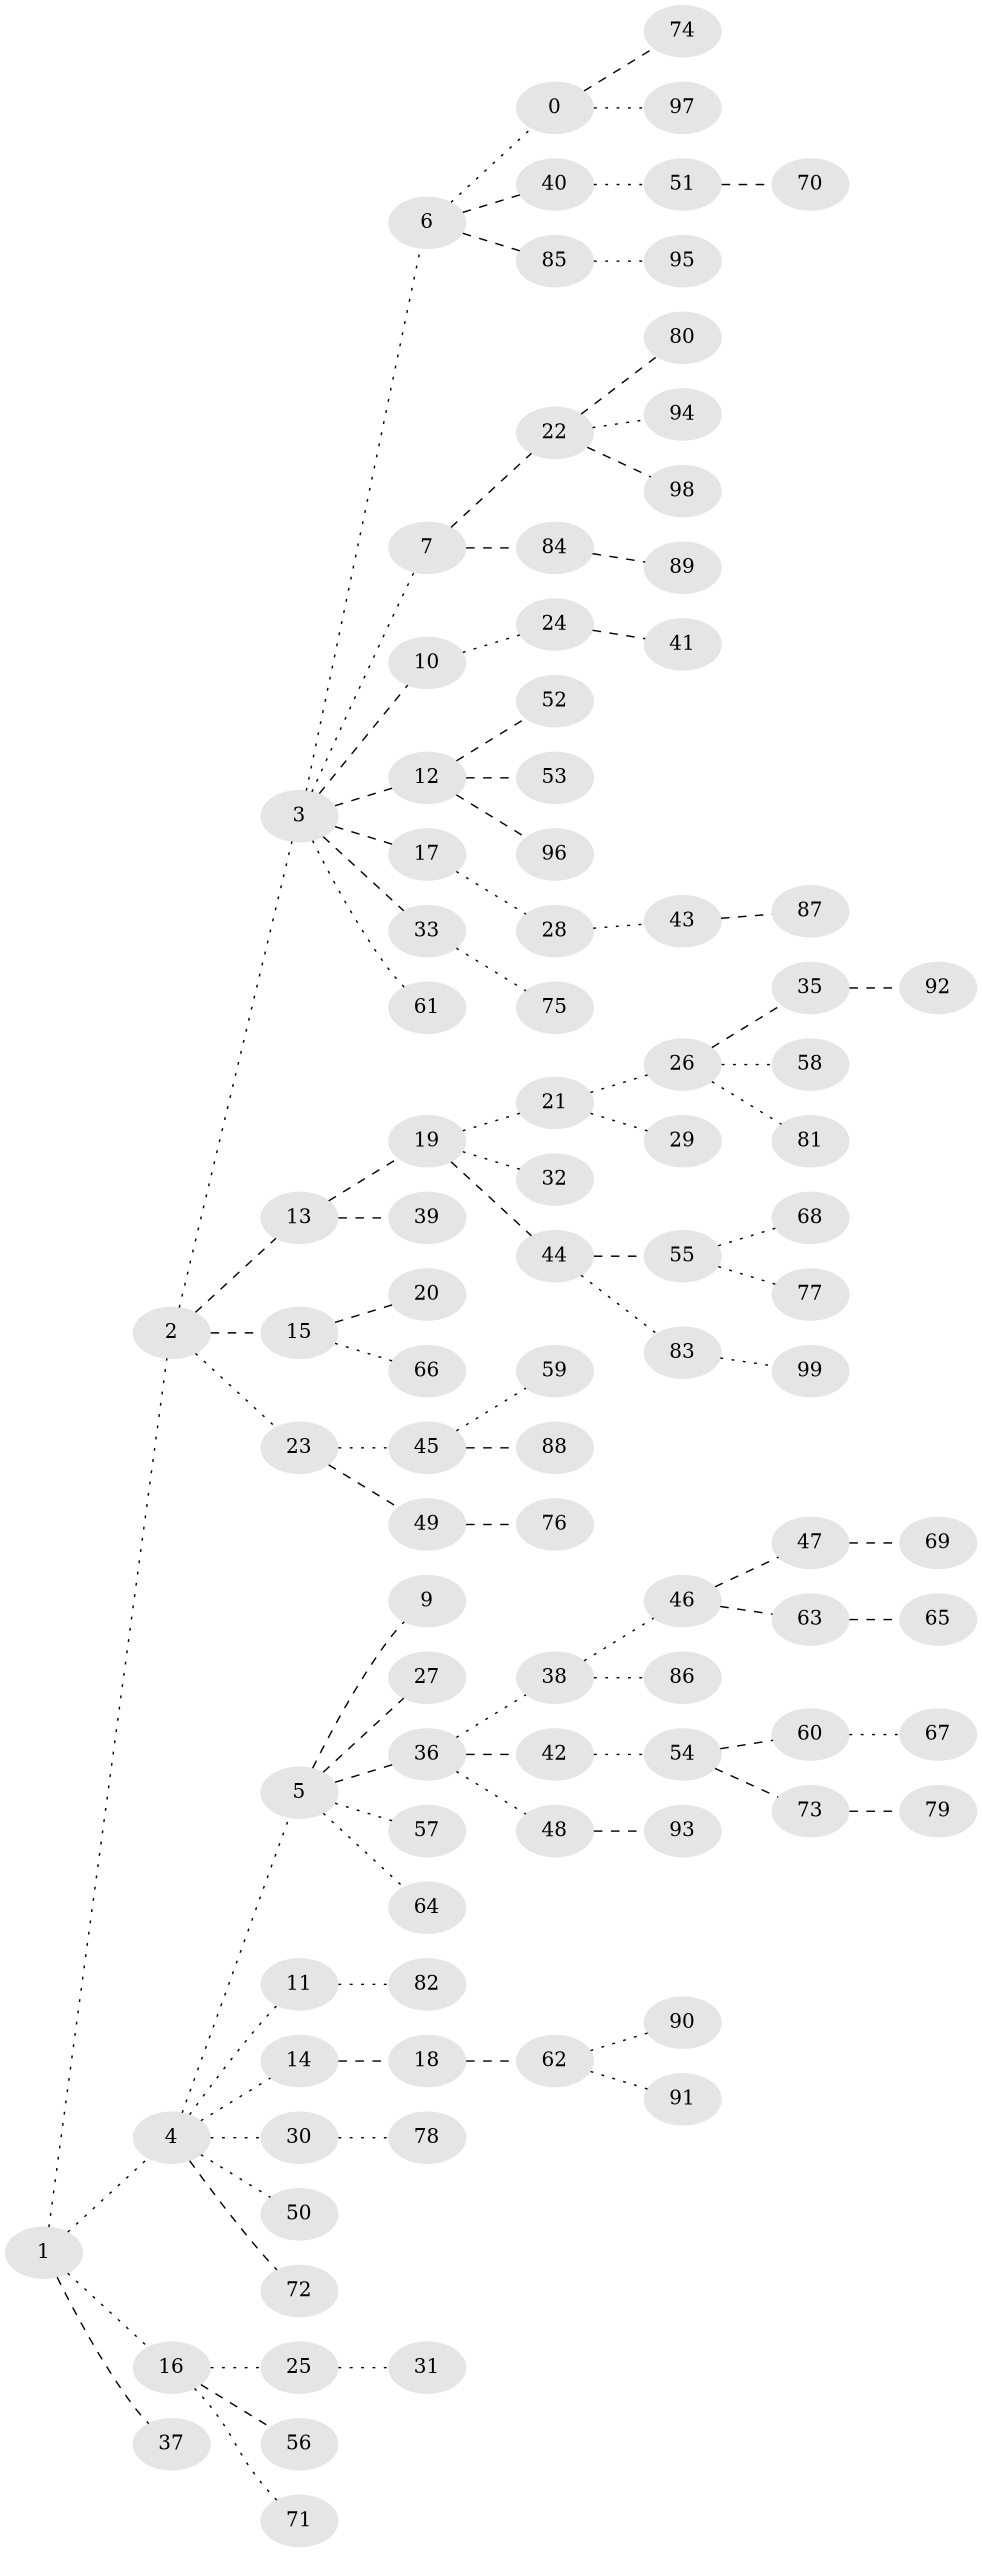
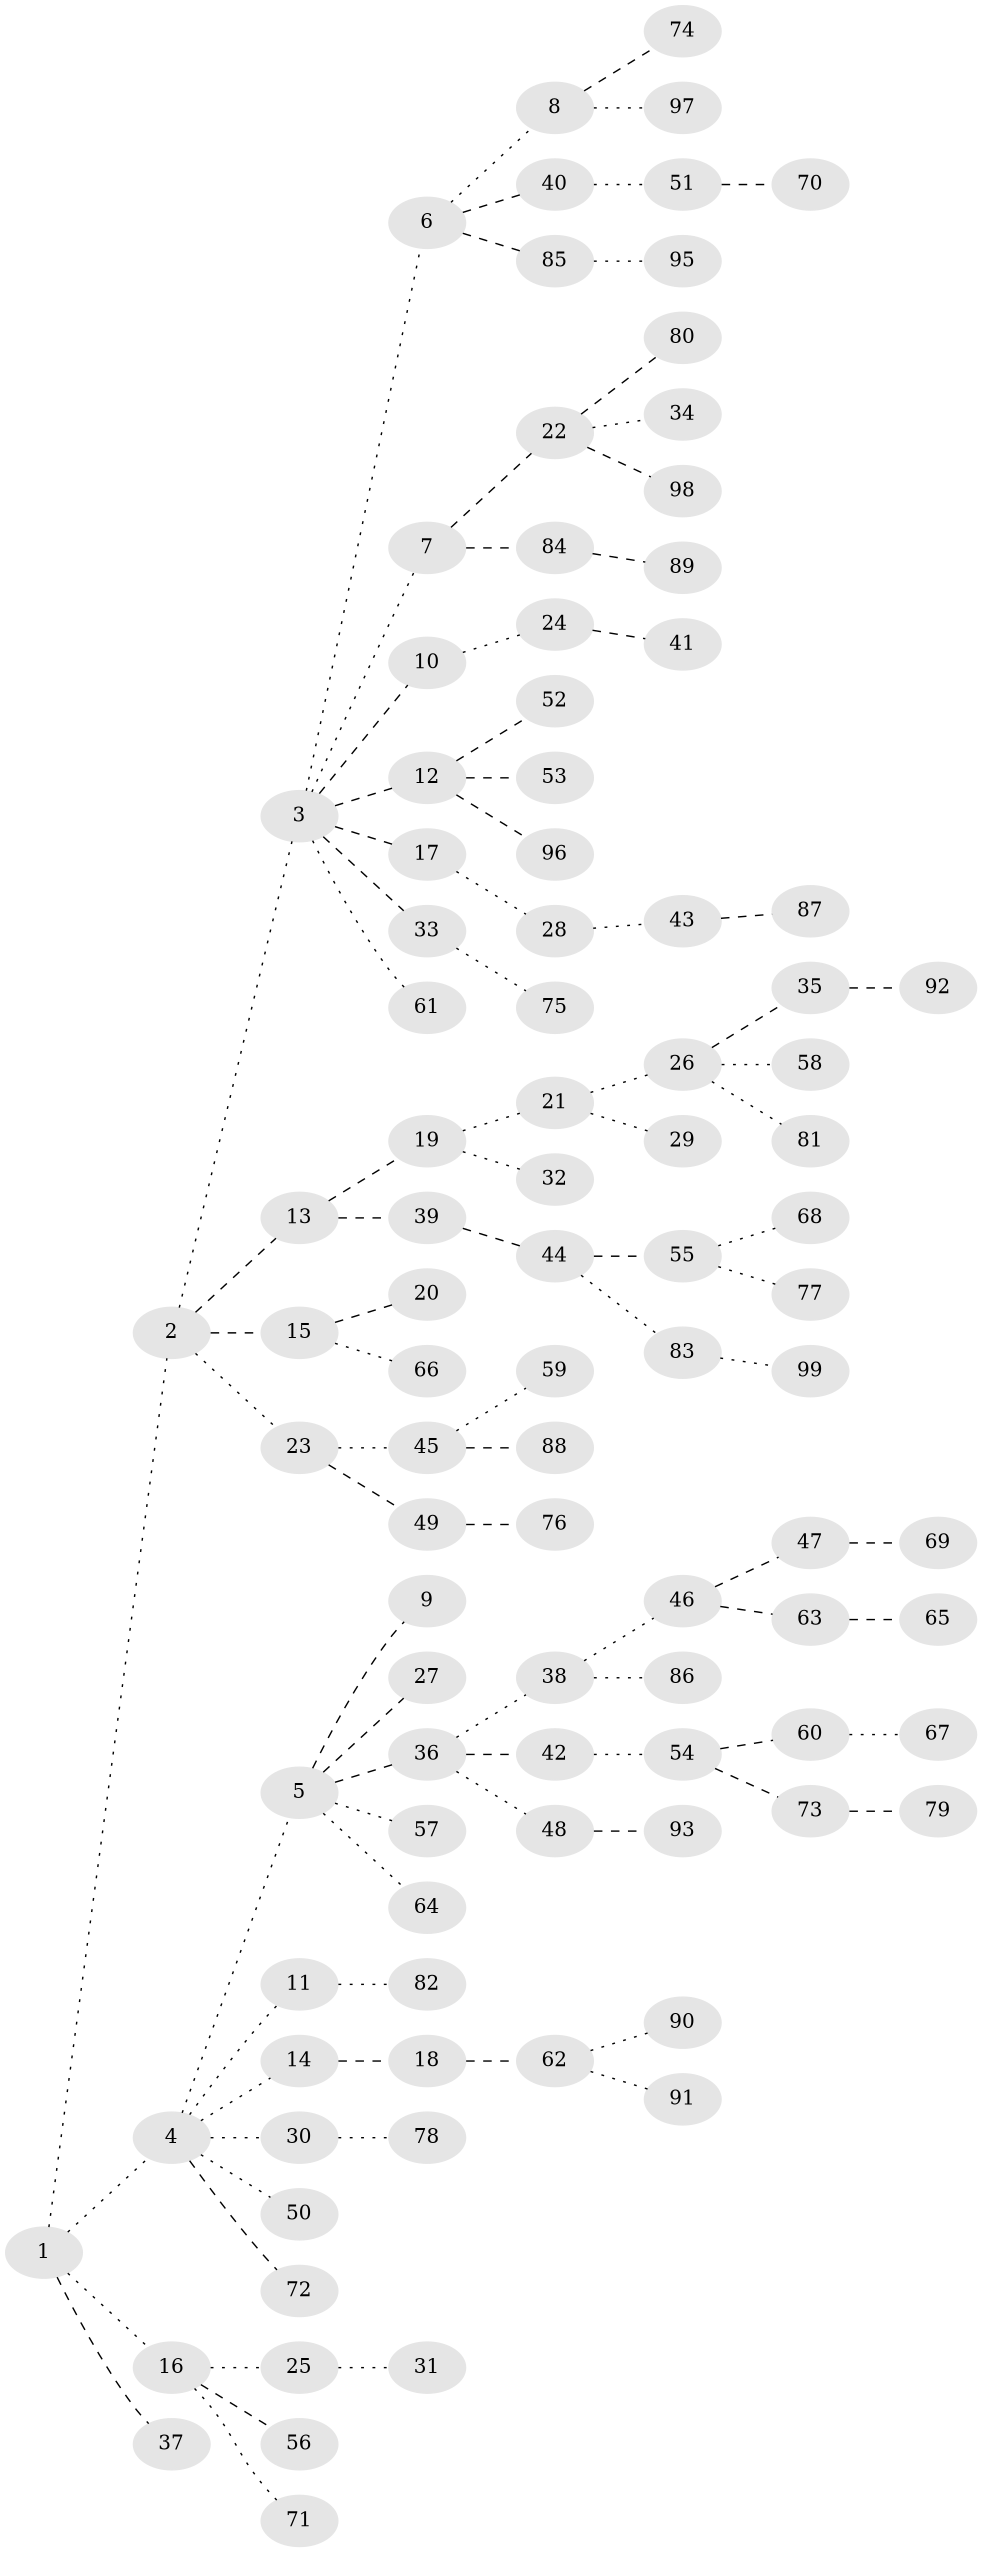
node "0": label "0" -> "8"
node "94": label "94" -> "34"
edge "19" -- "44": now "39" -- "44"
